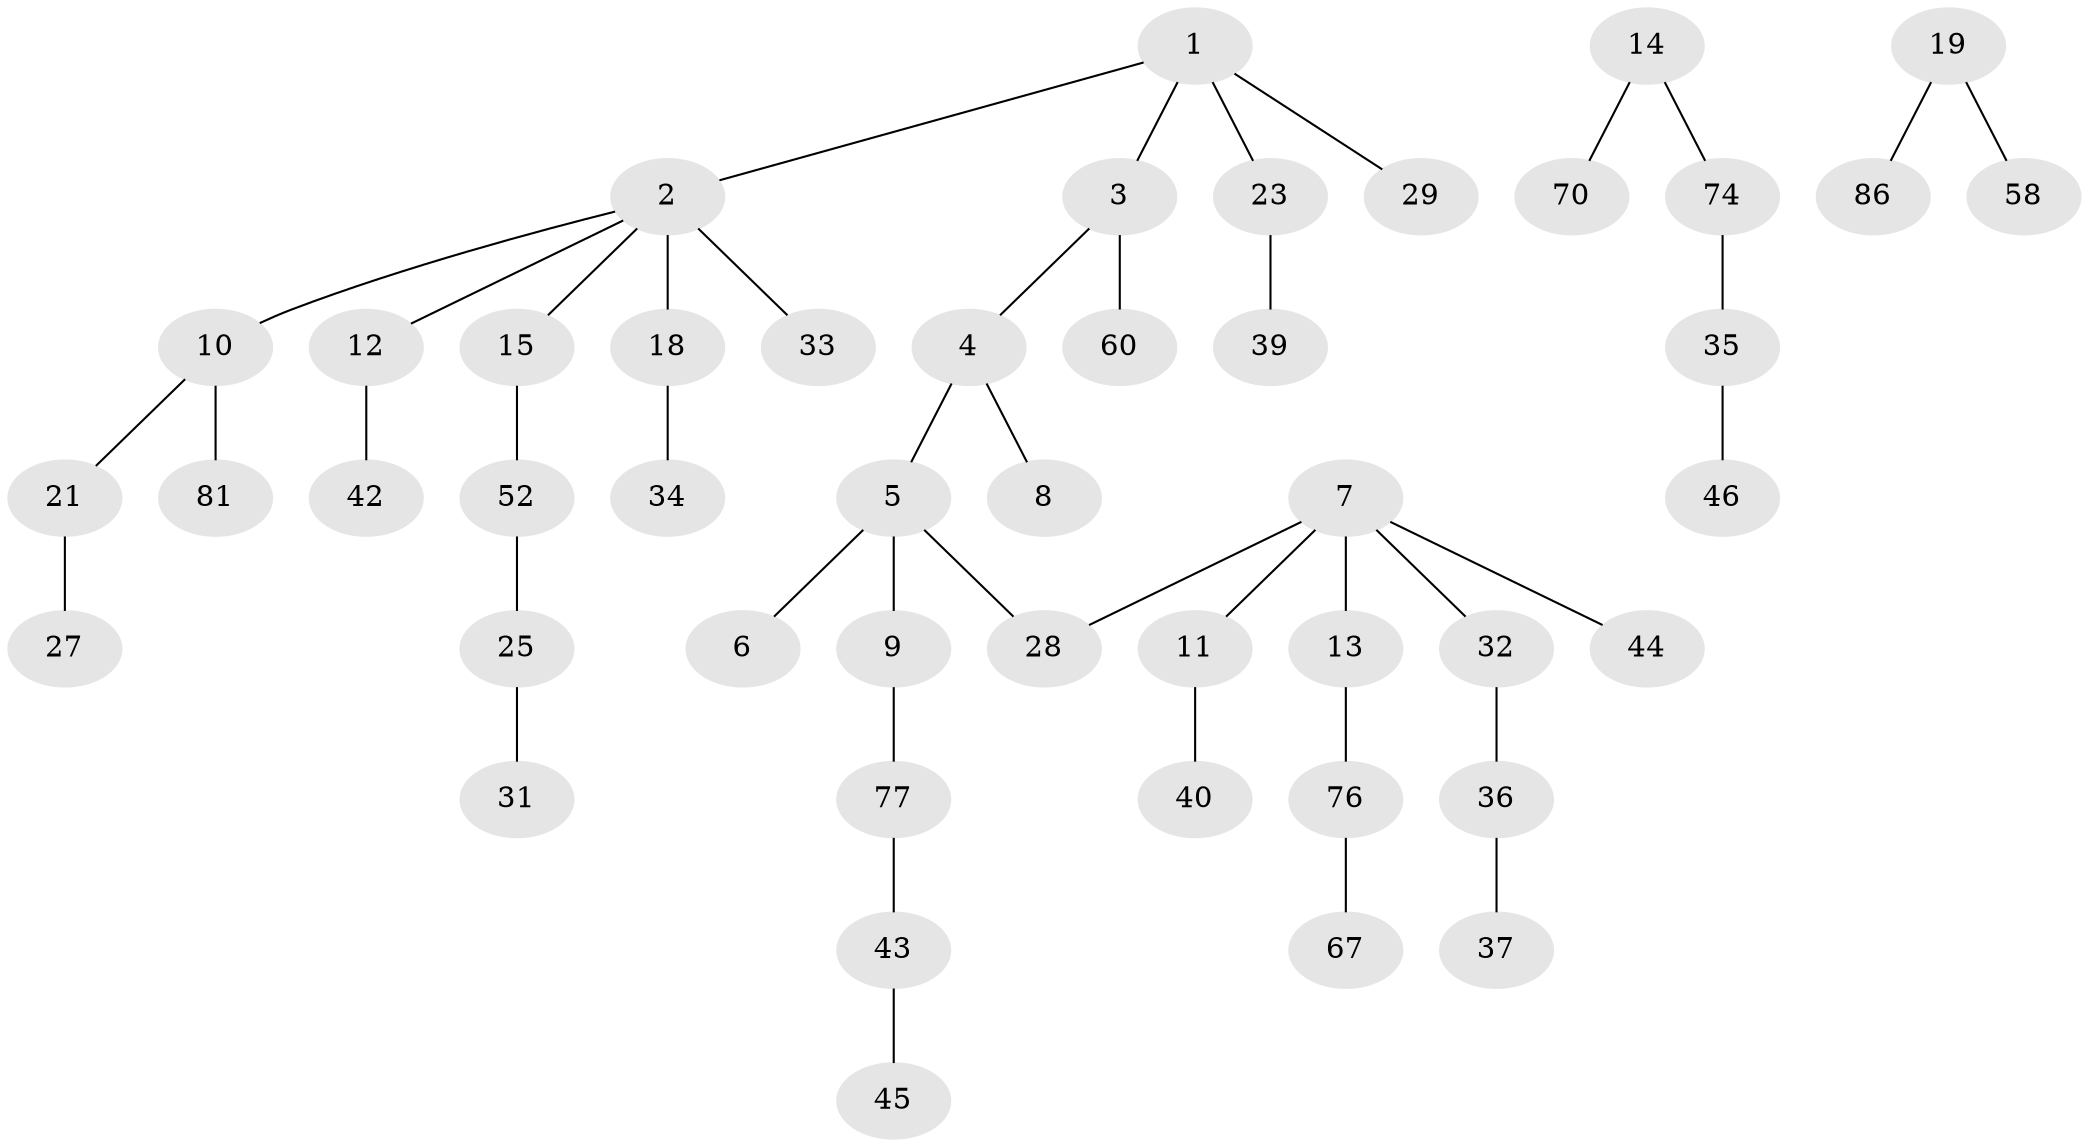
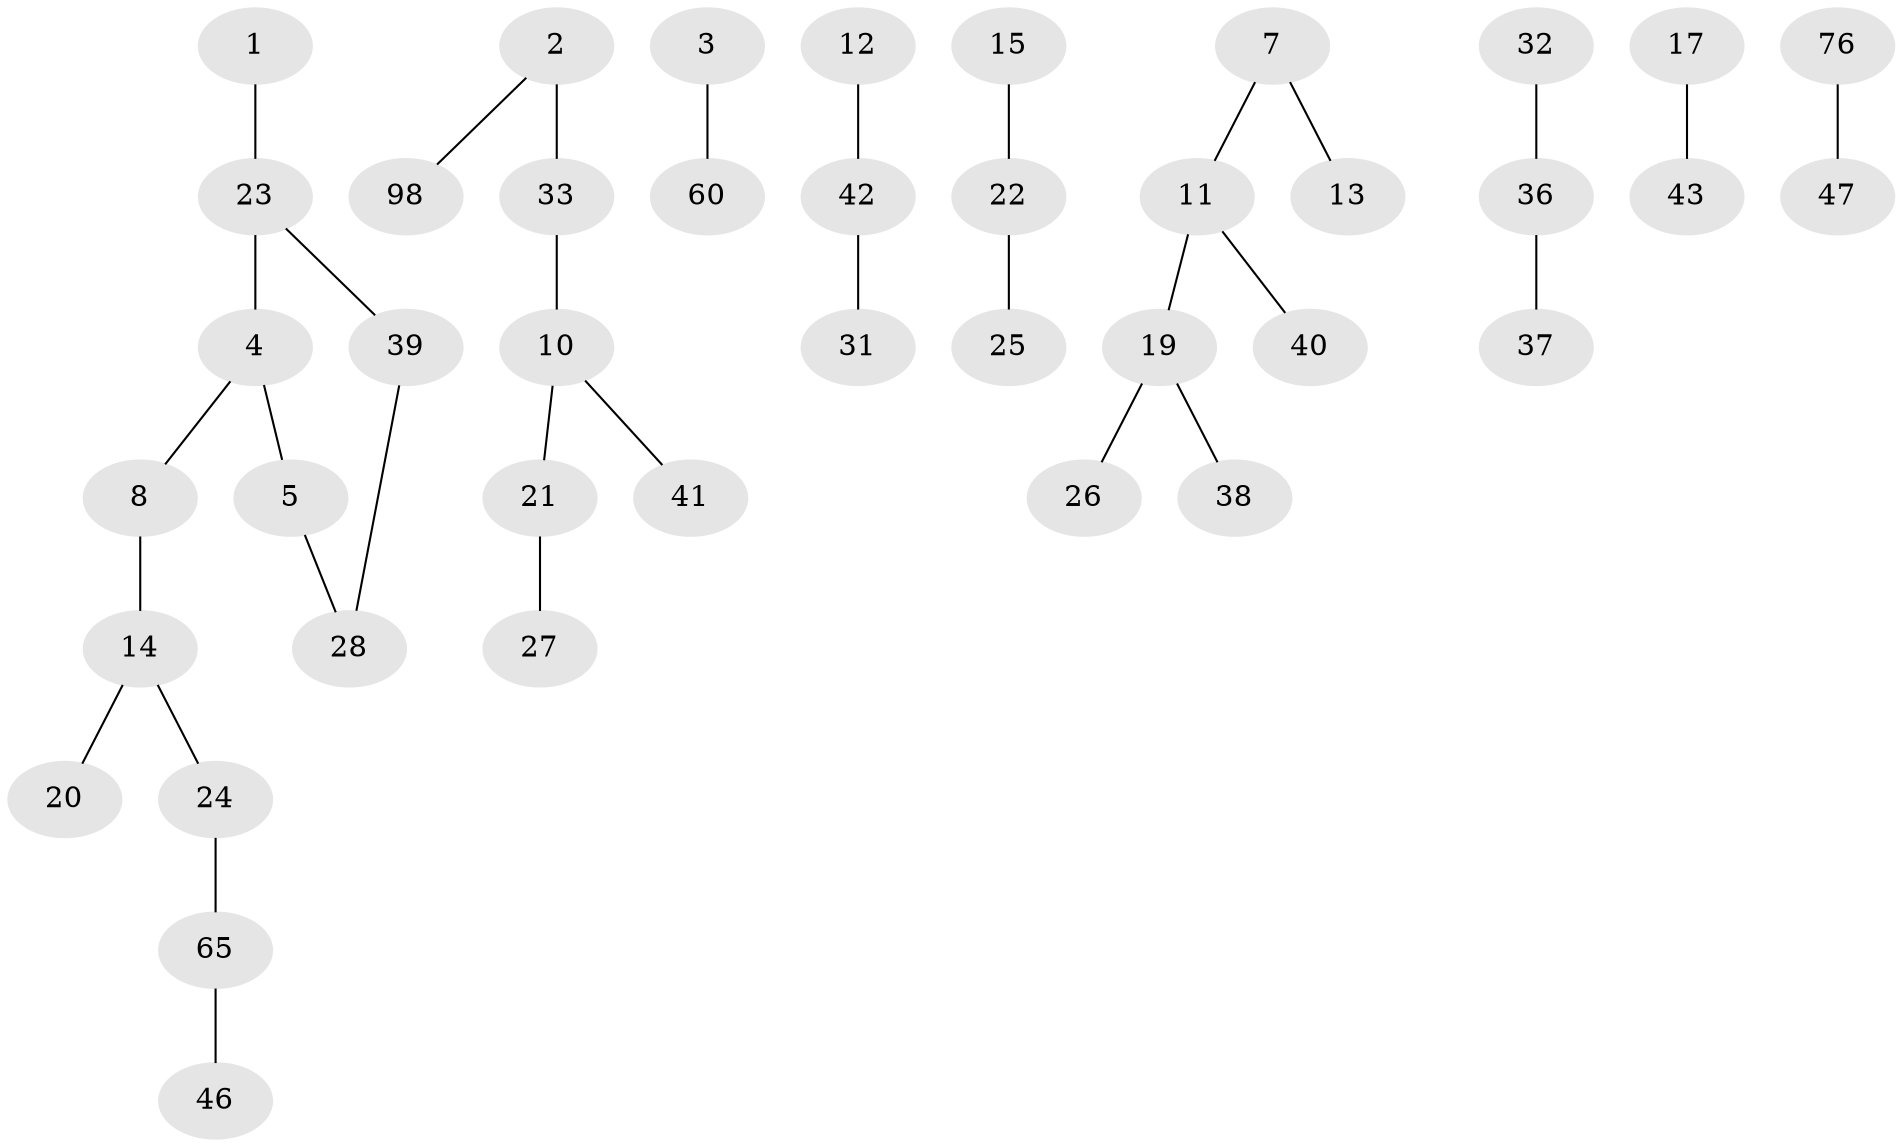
edge "1" -- "2": removed
edge "1" -- "3": removed
node "29": removed
node "70": label "70" -> "20"
node "74": label "74" -> "24"
node "86": label "86" -> "26"
node "58": label "58" -> "38"
edge "2" -- "10": now "33" -- "10"
edge "2" -- "12": removed
edge "2" -- "15": removed
edge "3" -- "4": now "23" -- "4"
edge "11" -- "19": added
node "18": label "18" -> "98"
node "35": label "35" -> "65"
node "81": label "81" -> "41"
node "52": label "52" -> "22"
node "34": removed
edge "7" -- "28": now "39" -- "28"
edge "7" -- "32": removed
edge "8" -- "14": added
node "6": removed
node "9": removed
node "44": removed
edge "25" -- "31": now "42" -- "31"
edge "13" -- "76": removed
node "77": label "77" -> "17"
node "67": label "67" -> "47"
node "45": removed
